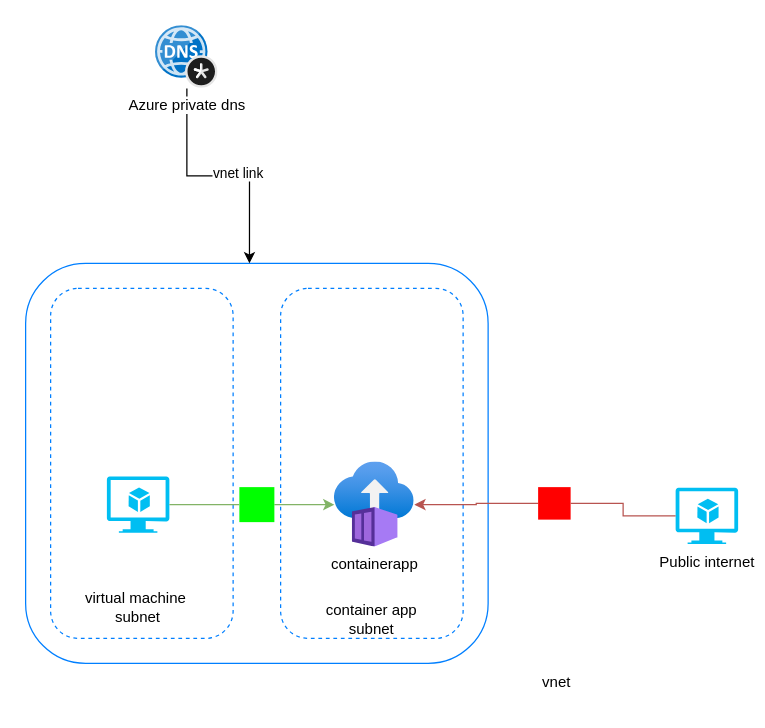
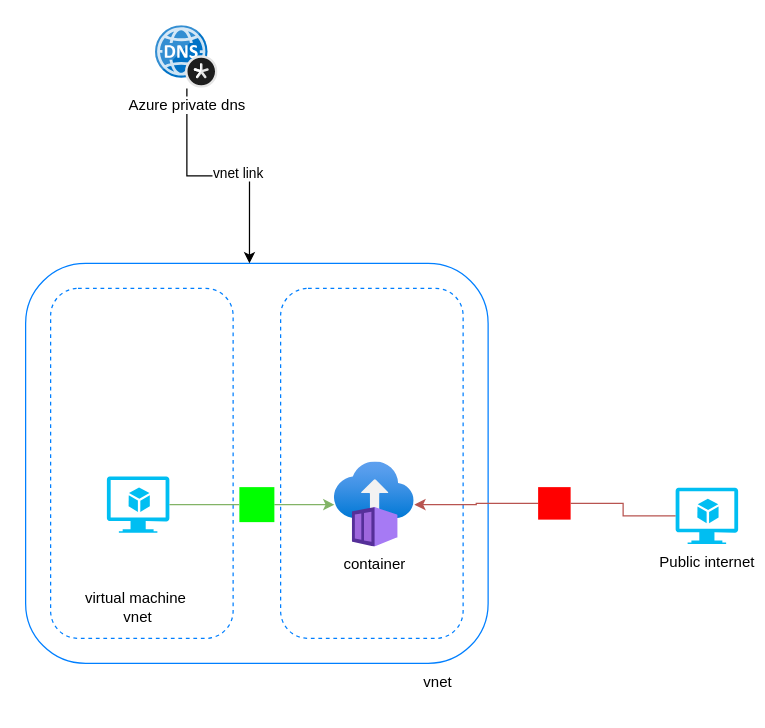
node "containerapp": label "containerapp" -> "container"
node "virtual machine subnet": label "virtual machine subnet" -> "virtual machine vnet"
node "container app subnet": removed
node "vnet": moved (557, 682) -> (438, 682)
